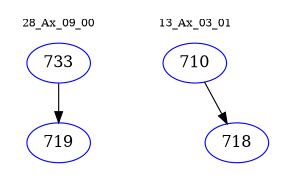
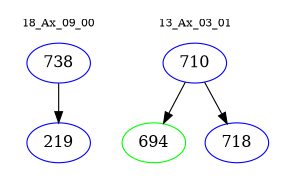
cluster "28_Ax_09_00": label "28_Ax_09_00" -> "18_Ax_09_00"
node "733": label "733" -> "738"
node "719": label "719" -> "219"
node "694": added
